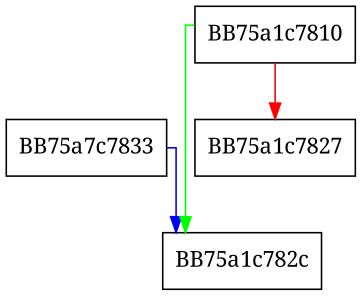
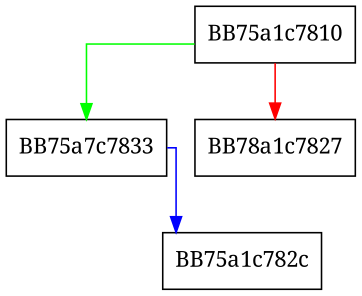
edge "BB75a1c7810" -> "BB75a1c782c": now "BB75a1c7810" -> "BB75a7c7833"
node "BB75a1c7827": label "BB75a1c7827" -> "BB78a1c7827"
